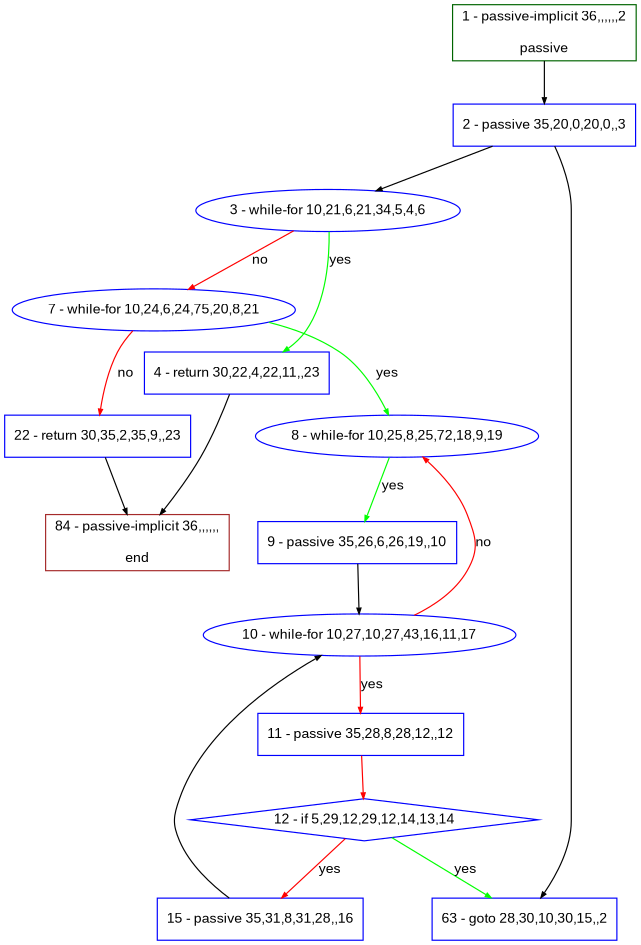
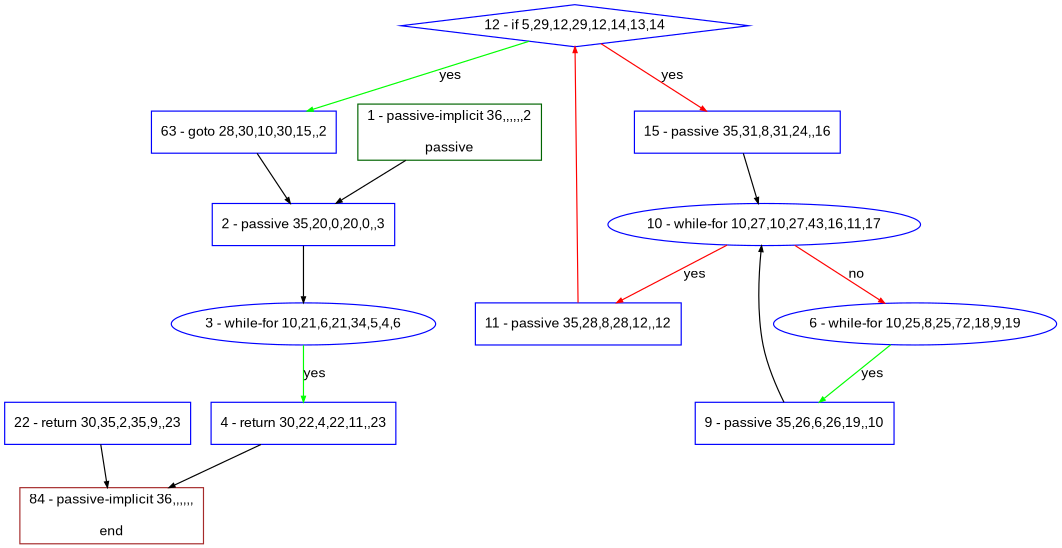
node "7 - while-for 10,24,6,24,75,20,8,21": removed
node "8 - while-for 10,25,8,25,72,18,9,19": label "8 - while-for 10,25,8,25,72,18,9,19" -> "6 - while-for 10,25,8,25,72,18,9,19"
edge "2 - passive 35,20,0,20,0,,3" -> "63 - goto 28,30,10,30,15,,2": reversed
node "15 - passive 35,31,8,31,28,,16": label "15 - passive 35,31,8,31,28,,16" -> "15 - passive 35,31,8,31,24,,16"
